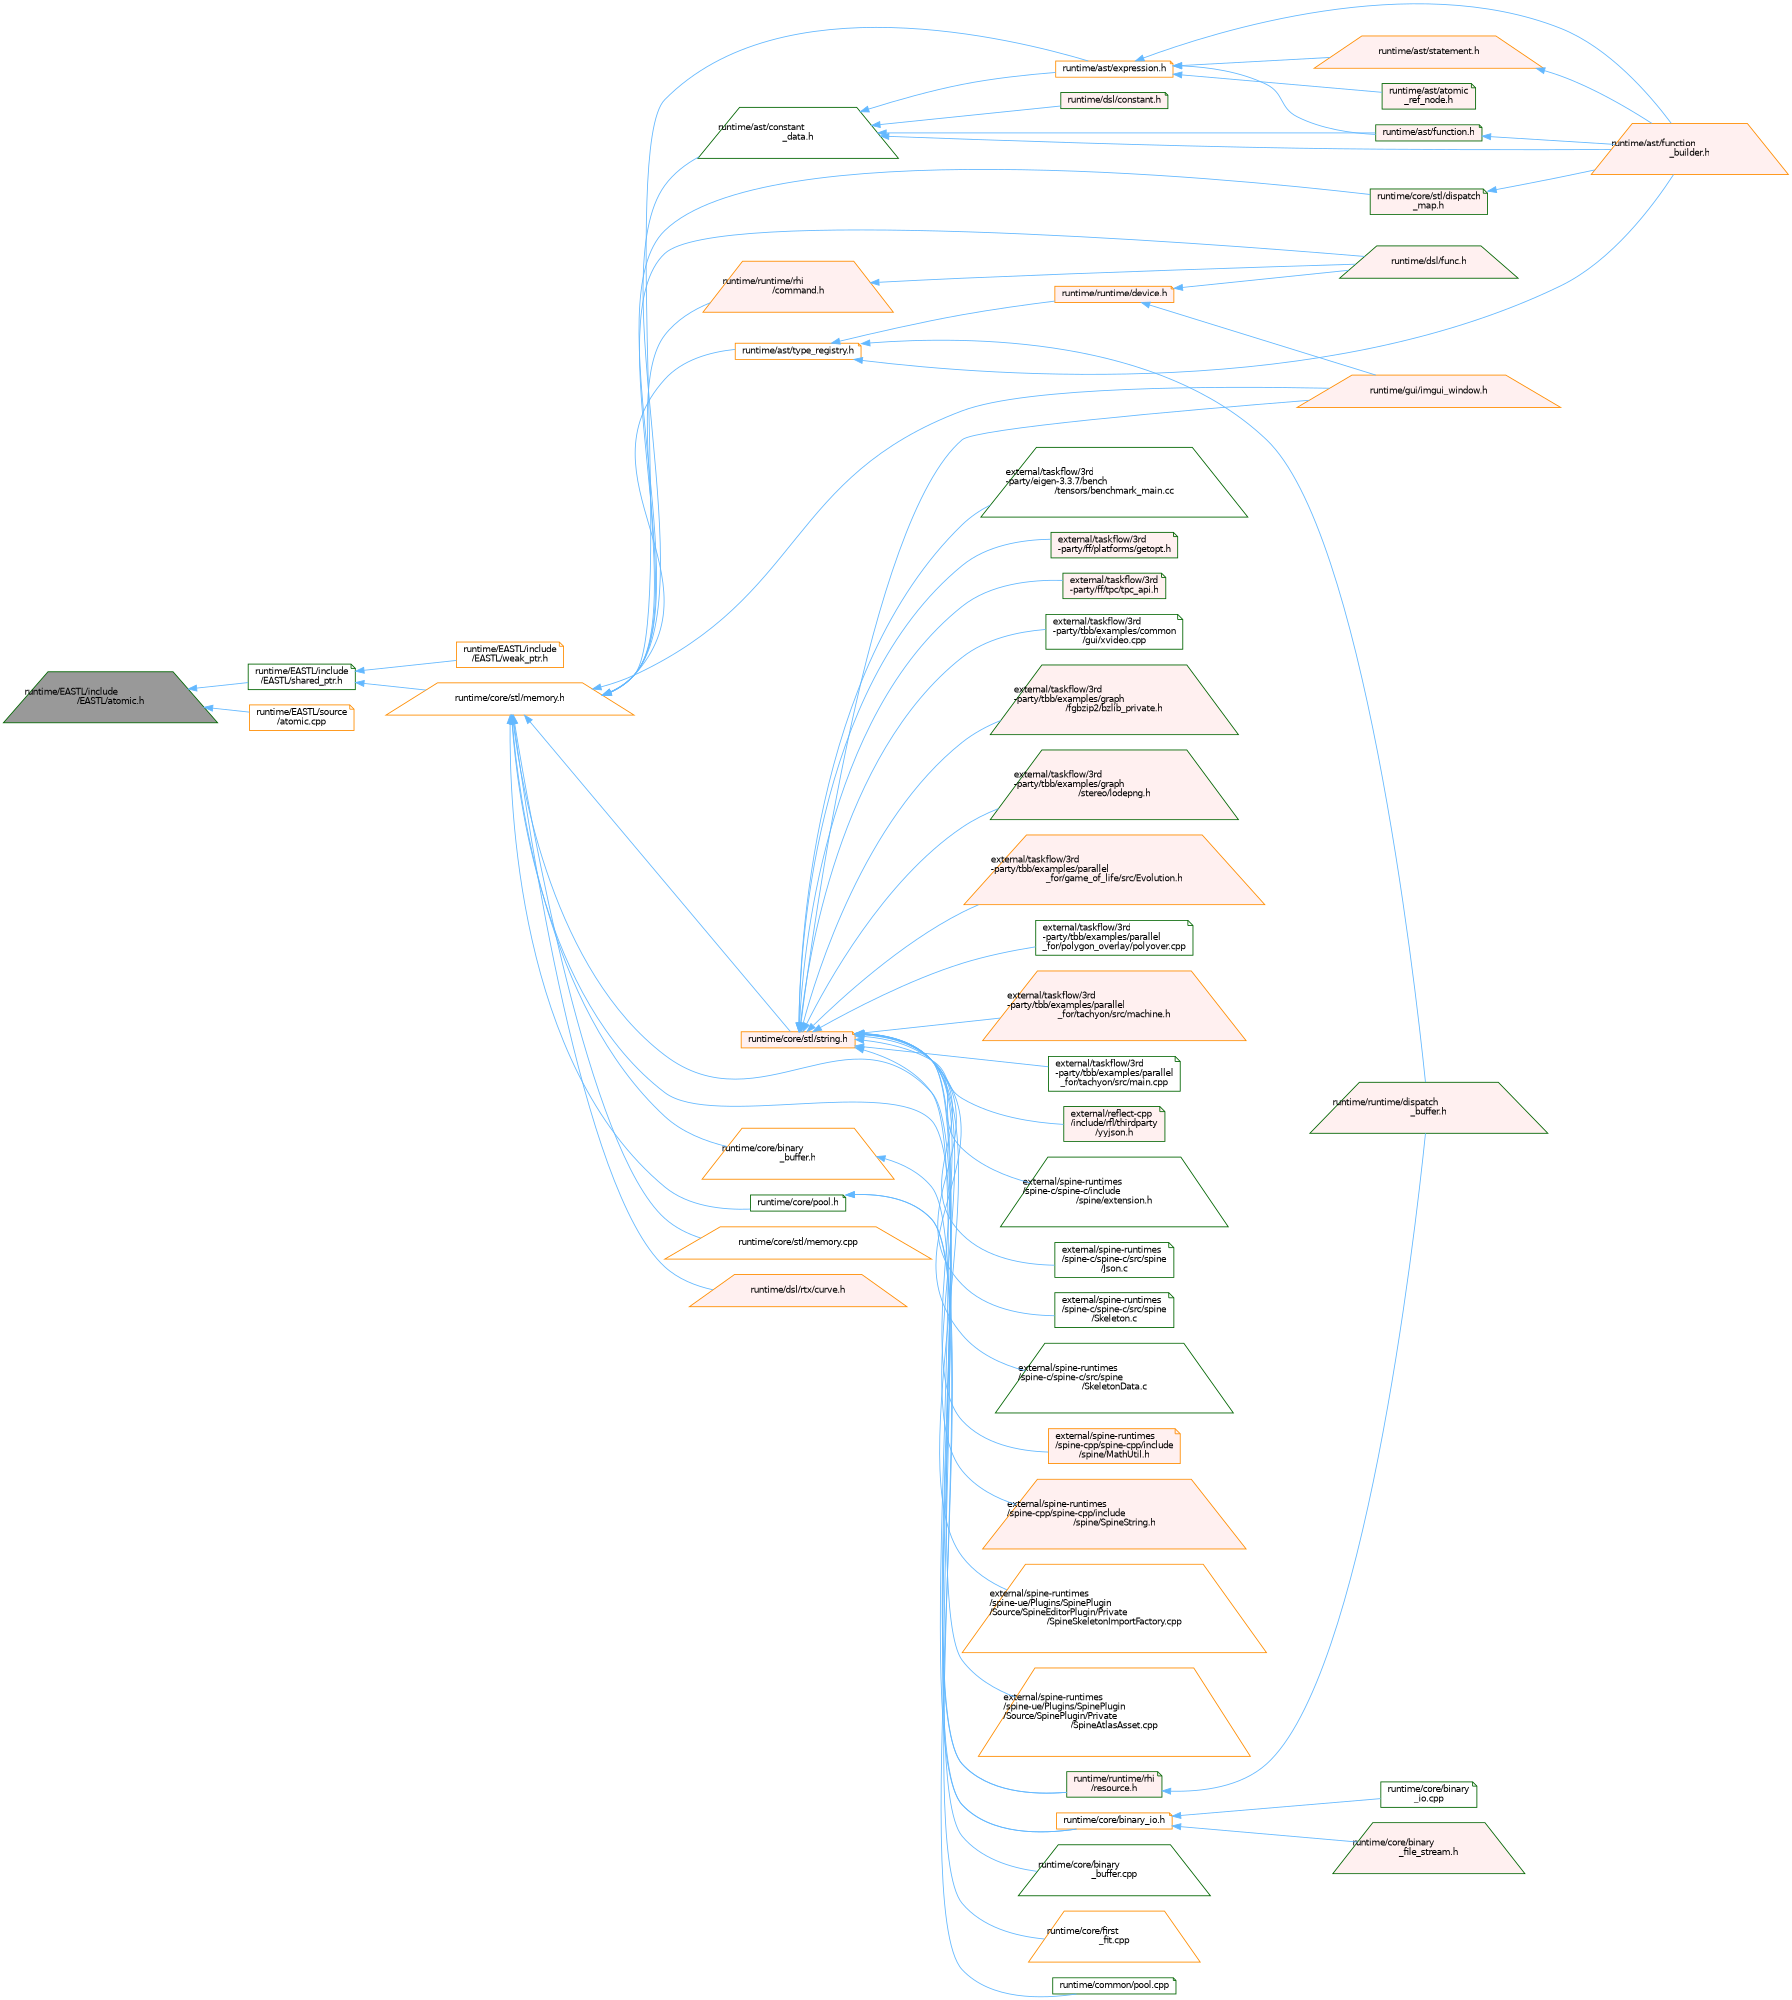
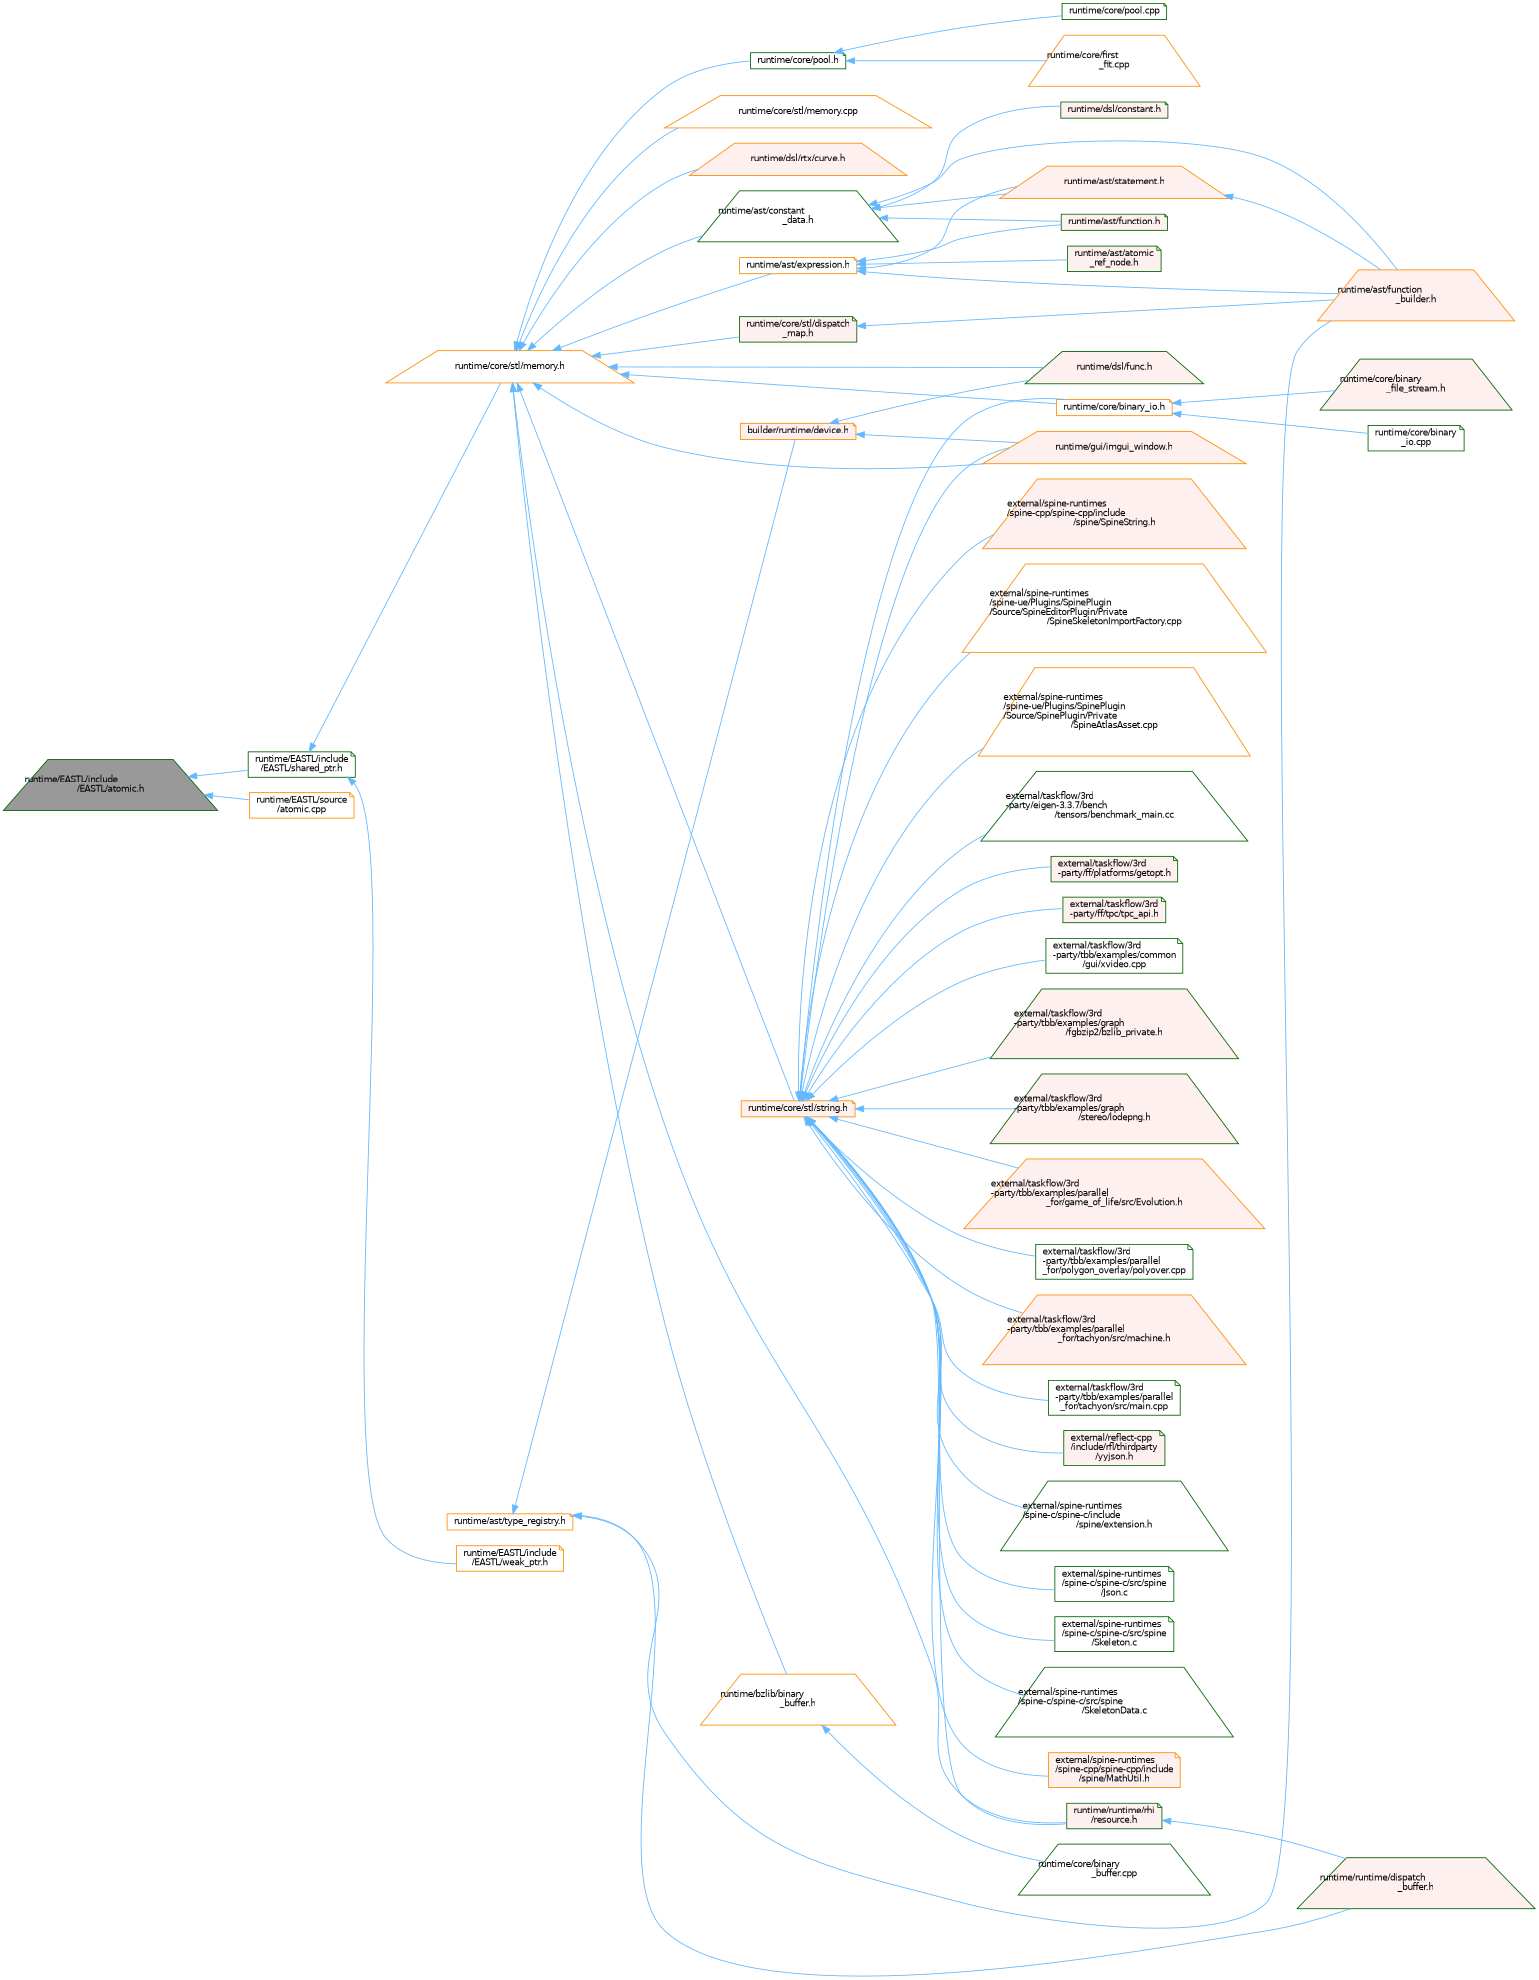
edge "runtime/ast/expression.h" -> "runtime/ast/constant _data.h": now "runtime/ast/statement.h" -> "runtime/ast/constant _data.h"
edge "runtime/ast/function _builder.h" -> "runtime/ast/function.h": removed
node "runtime/runtime/rhi /command.h": removed
node "runtime/runtime/device.h": label "runtime/runtime/device.h" -> "builder/runtime/device.h"
edge "runtime/ast/type_registry.h" -> "runtime/core/stl/memory.h": removed
node "runtime/core/binary _buffer.h": label "runtime/core/binary _buffer.h" -> "runtime/bzlib/binary _buffer.h"
node "runtime/common/pool.cpp": label "runtime/common/pool.cpp" -> "runtime/core/pool.cpp"
